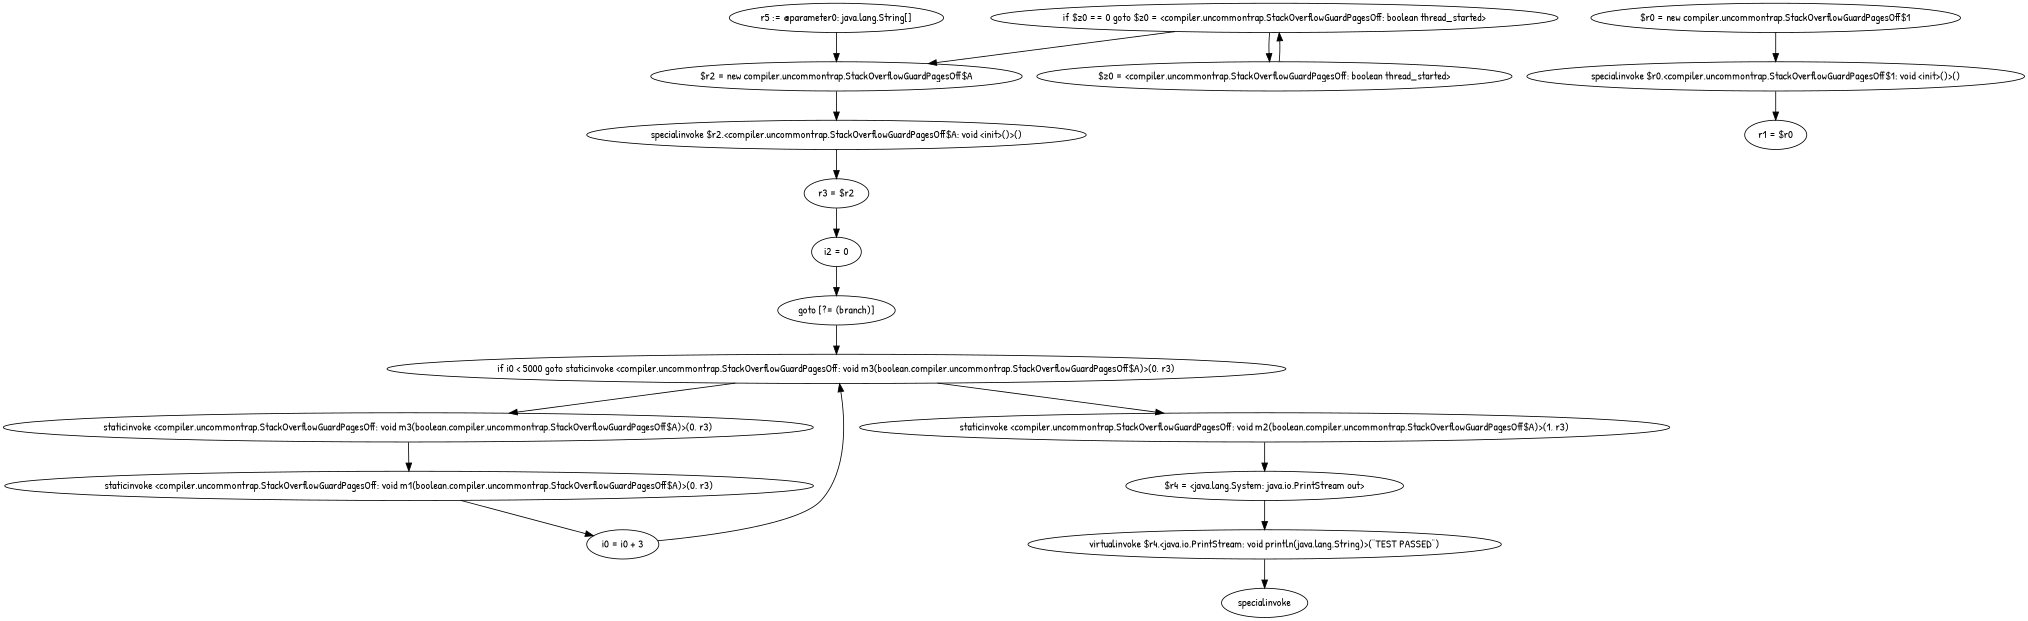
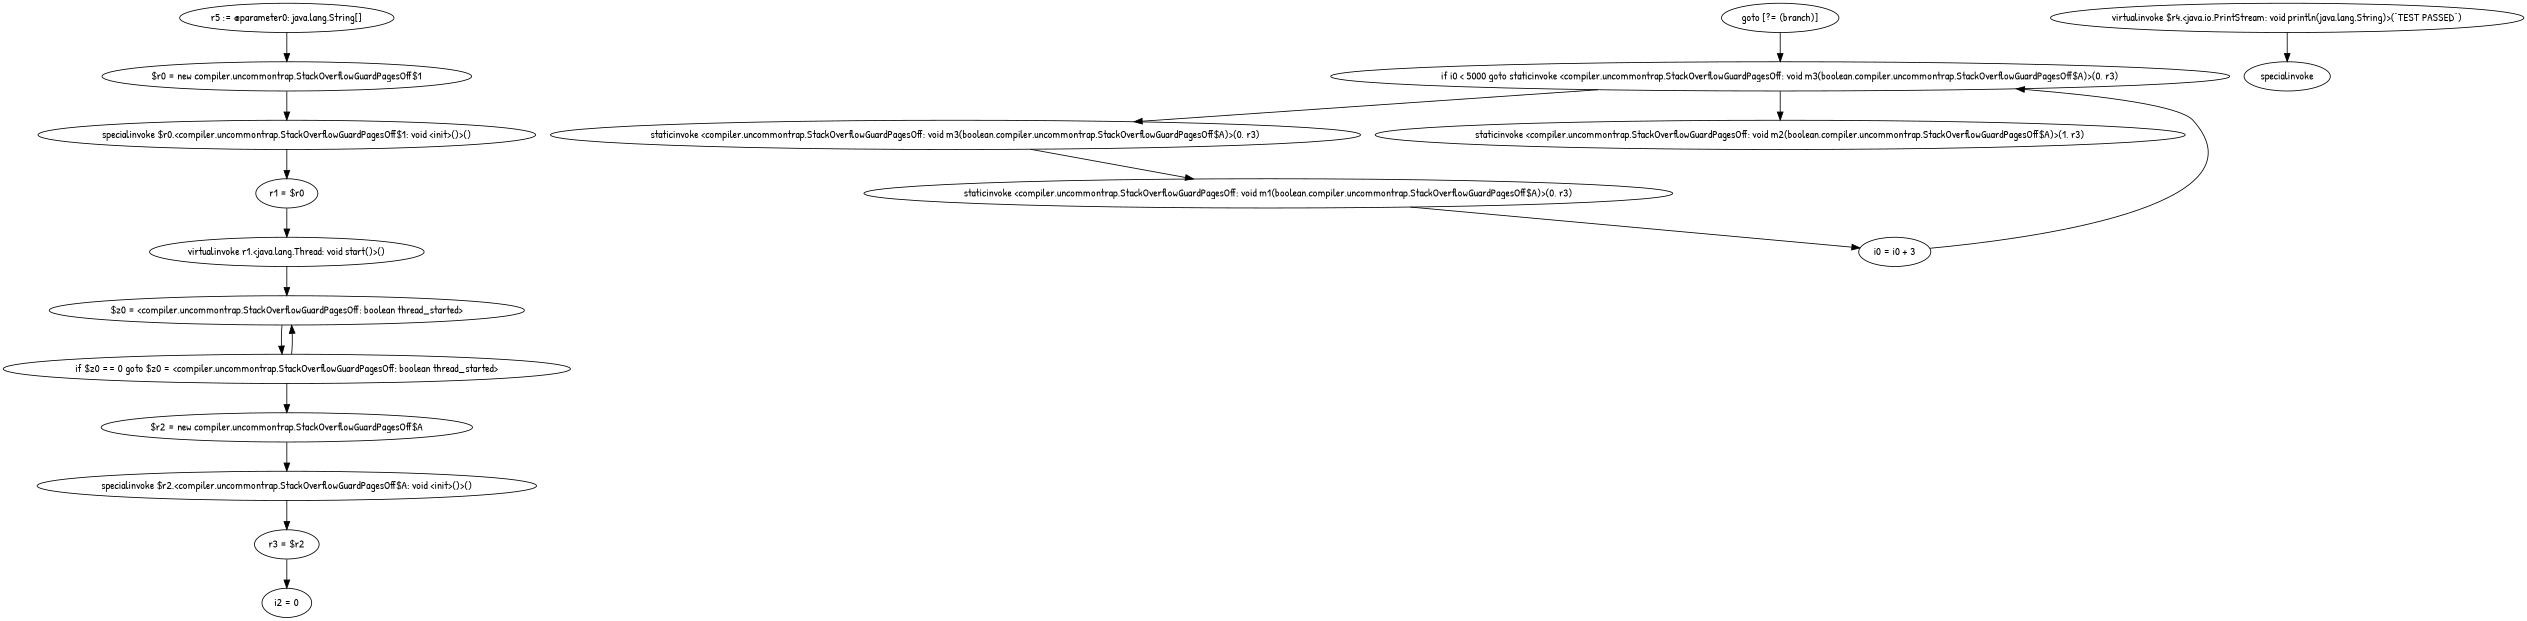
edge "r5 := @parameter0: java.lang.String[]" -> "$r2 = new compiler.uncommontrap.StackOverflowGuardPagesOff$A": now "r5 := @parameter0: java.lang.String[]" -> "$r0 = new compiler.uncommontrap.StackOverflowGuardPagesOff$1"
node "virtualinvoke r1.<java.lang.Thread: void start()>()": added
edge "i2 = 0" -> "goto [?= (branch)]": removed
node "$r4 = <java.lang.System: java.io.PrintStream out>": removed
